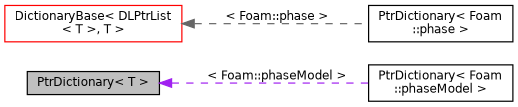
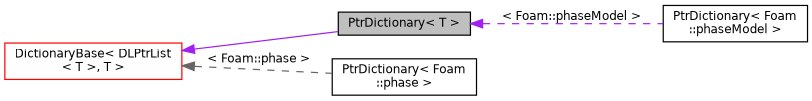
edge "PtrDictionary< T >" -> "DictionaryBase< DLPtrList < T >, T >": added
